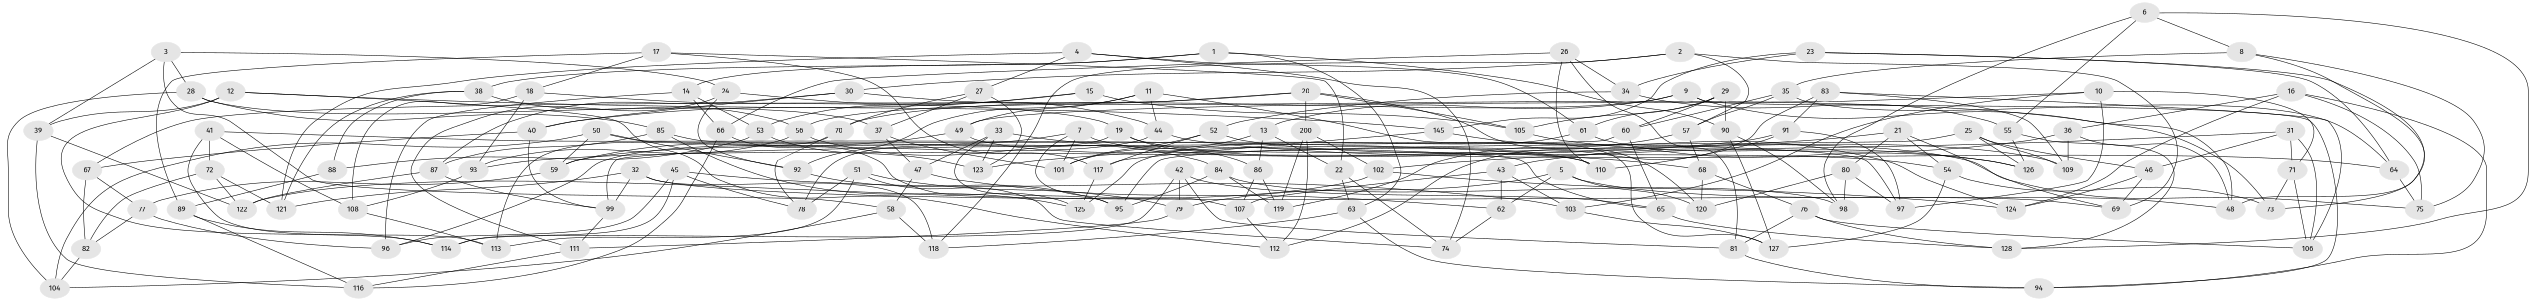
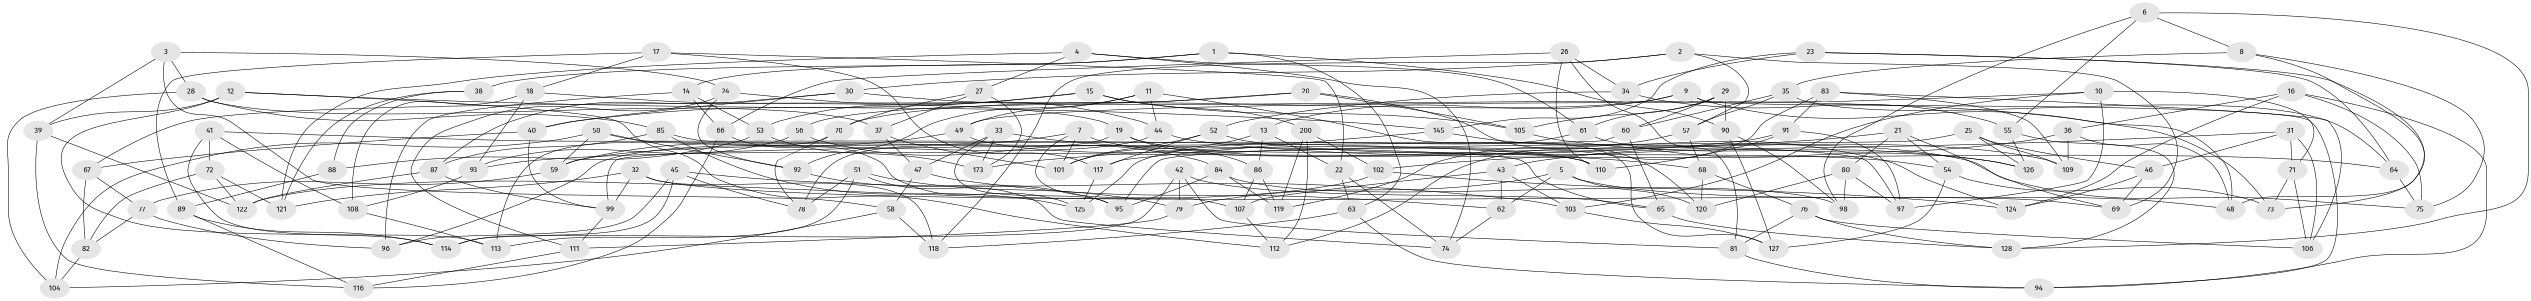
edge "38" -- "56": removed
edge "20" -- "200": now "15" -- "200"
node "123": label "123" -> "173"
